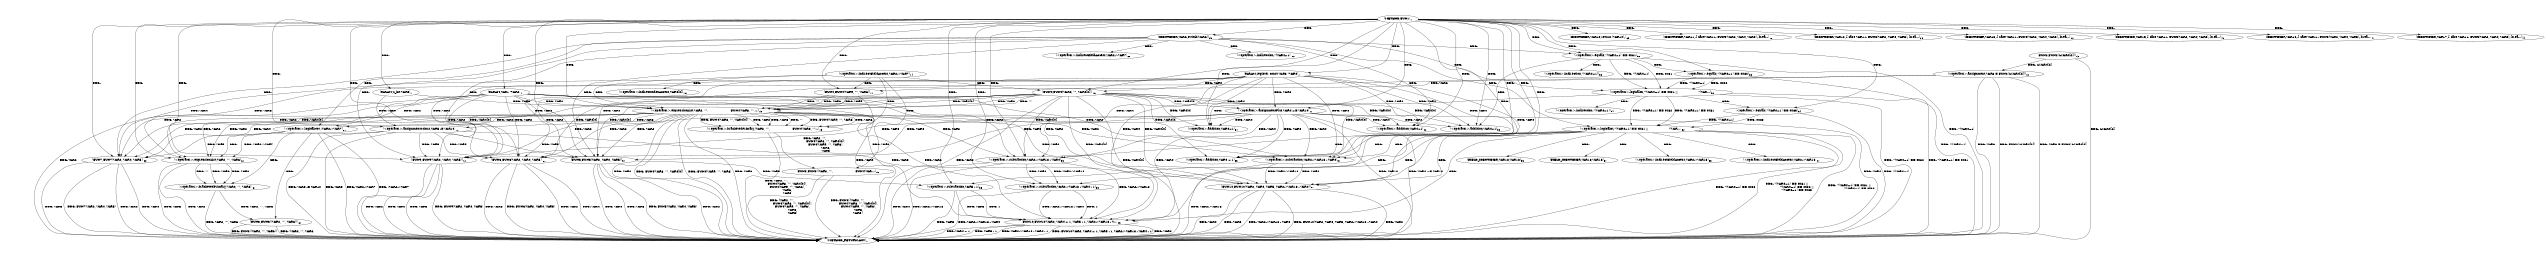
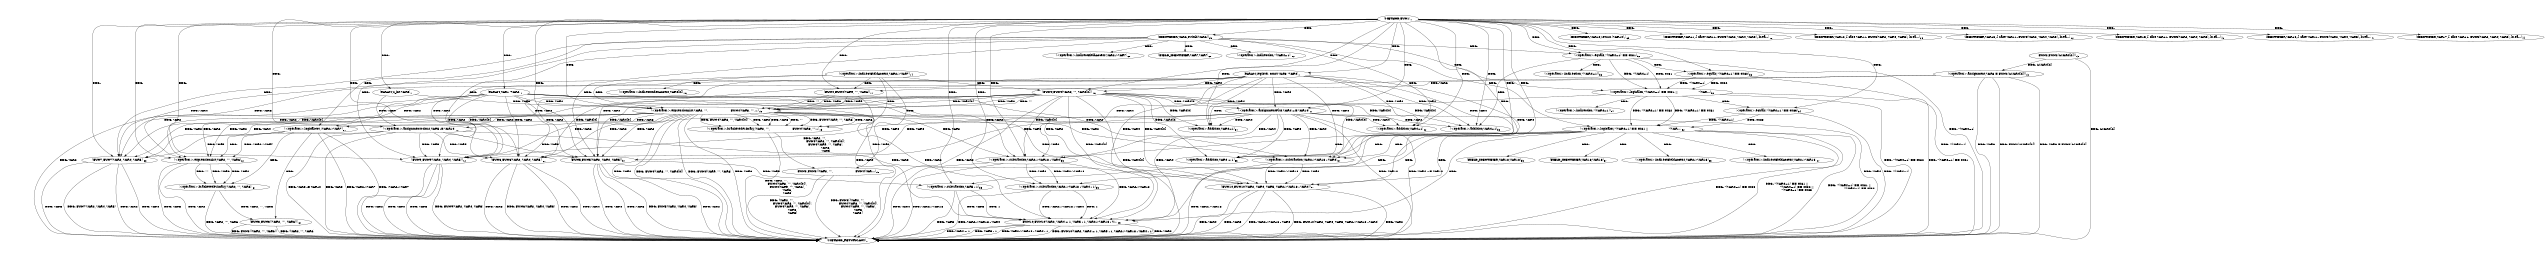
node "(FIELD_IDENTIFIER,VAR7,VAR7)": added
edge "(METHOD,FUN1)" -> "(FUN10,FUN10(VAR2, VAR4, VAR5, VAR2->VAR18 - VAR4))": removed, label "DDG:"
